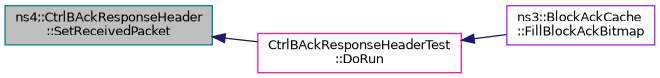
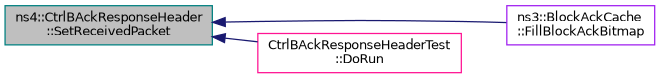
edge "ns3::BlockAckCache ::FillBlockAckBitmap" -> "CtrlBAckResponseHeaderTest ::DoRun": now "ns3::BlockAckCache ::FillBlockAckBitmap" -> "ns4::CtrlBAckResponseHeader ::SetReceivedPacket"
